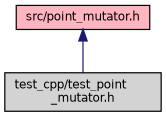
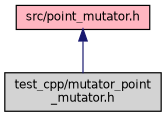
node "test_cpp/test_point _mutator.h": label "test_cpp/test_point _mutator.h" -> "test_cpp/mutator_point _mutator.h"
